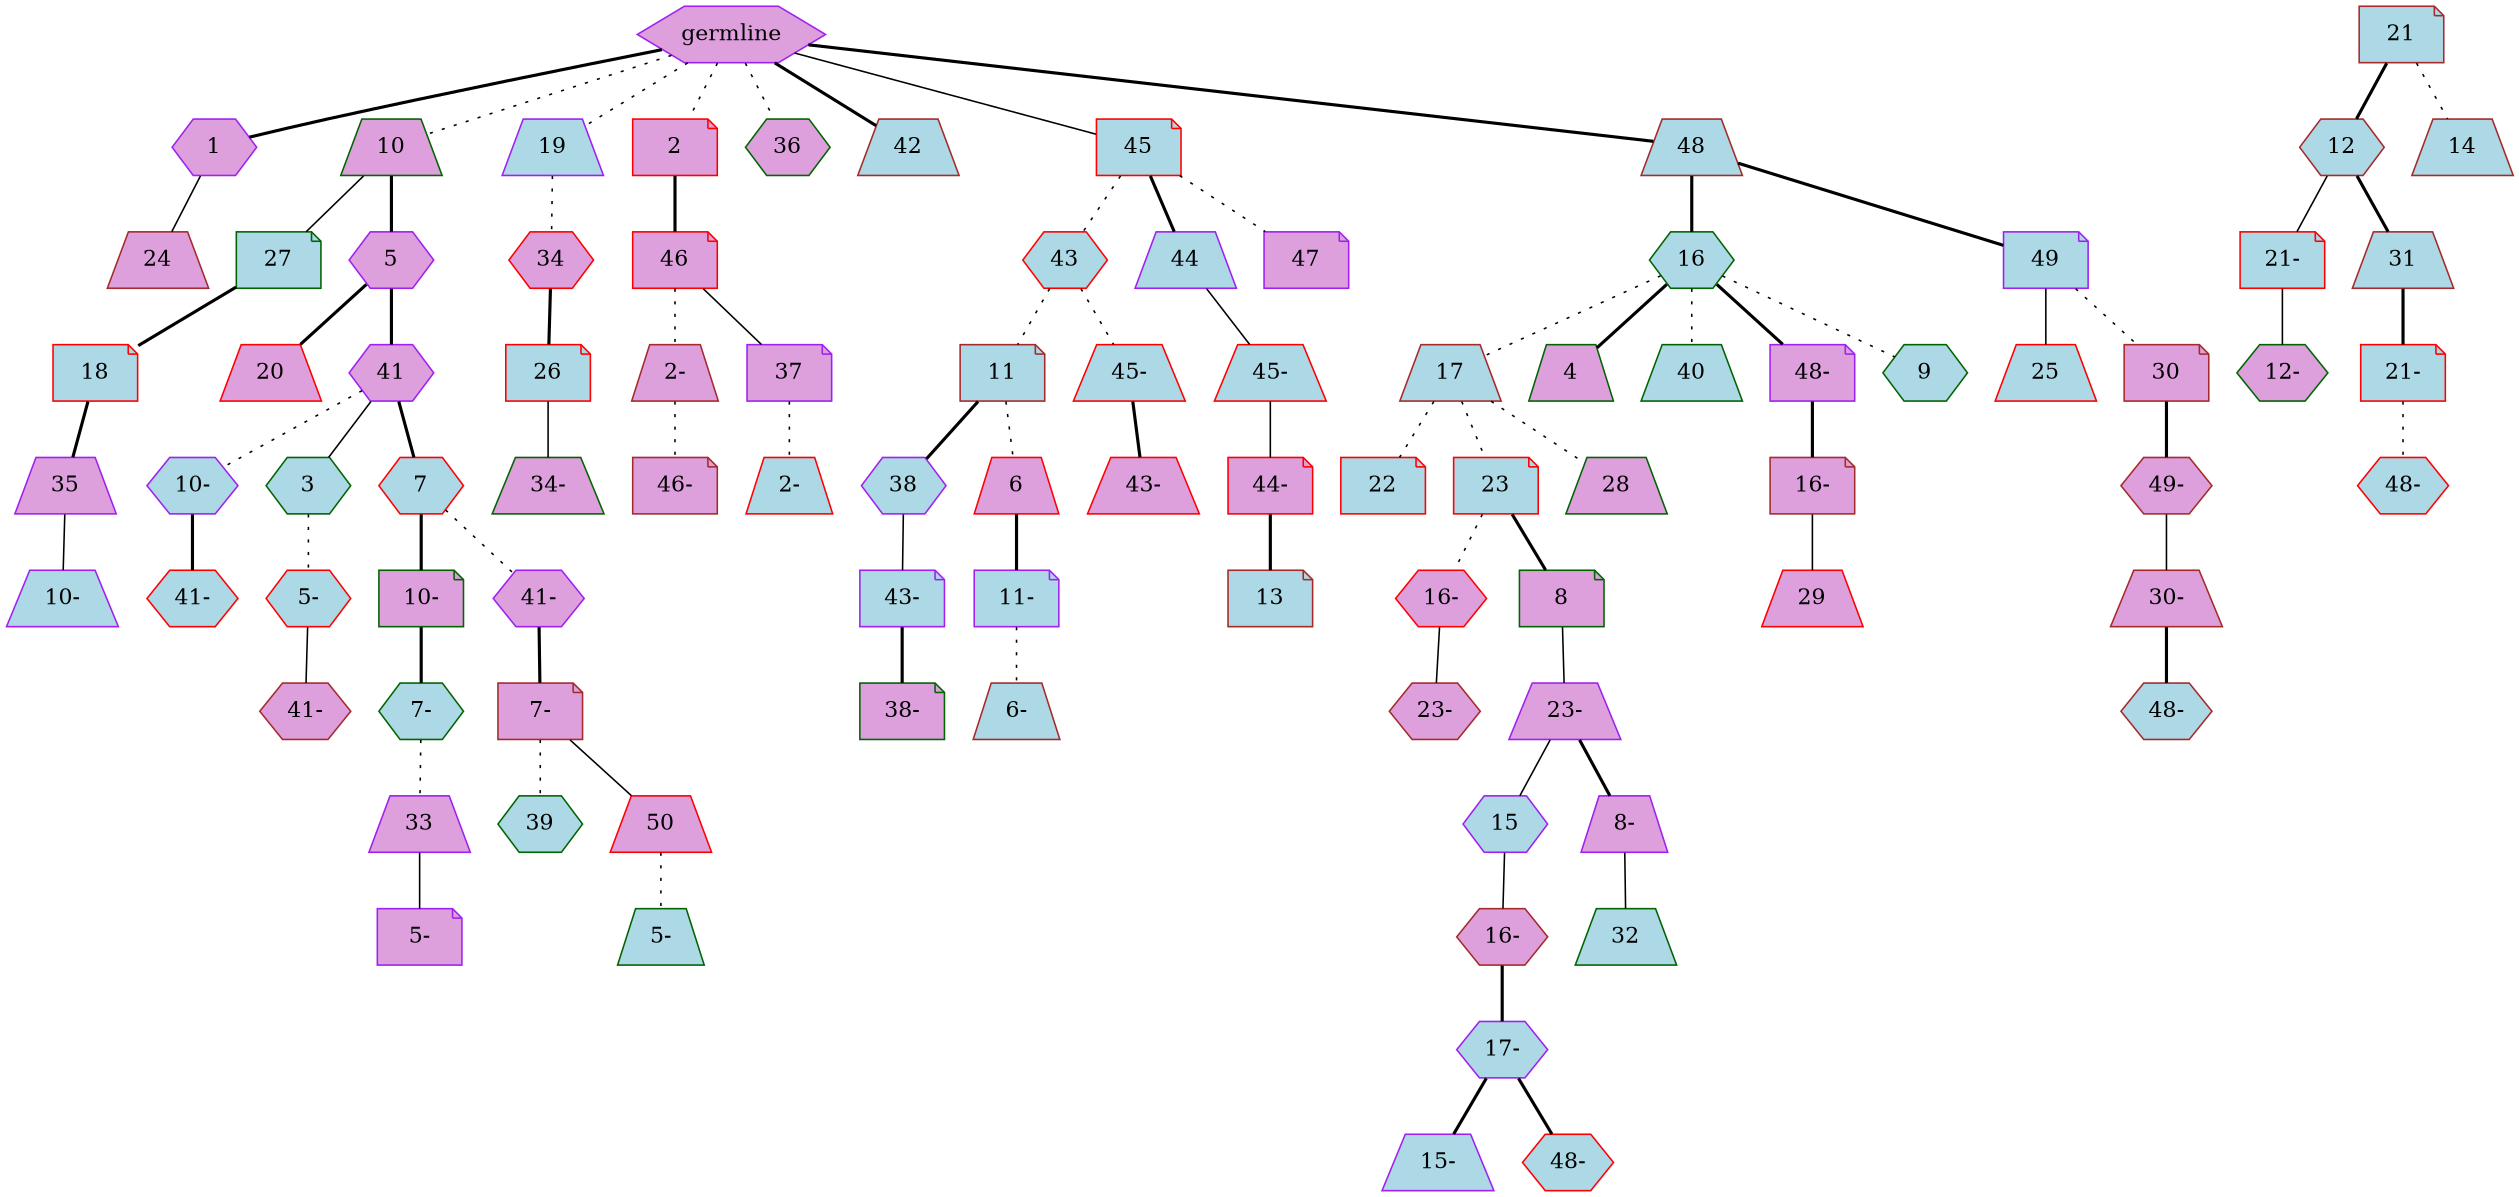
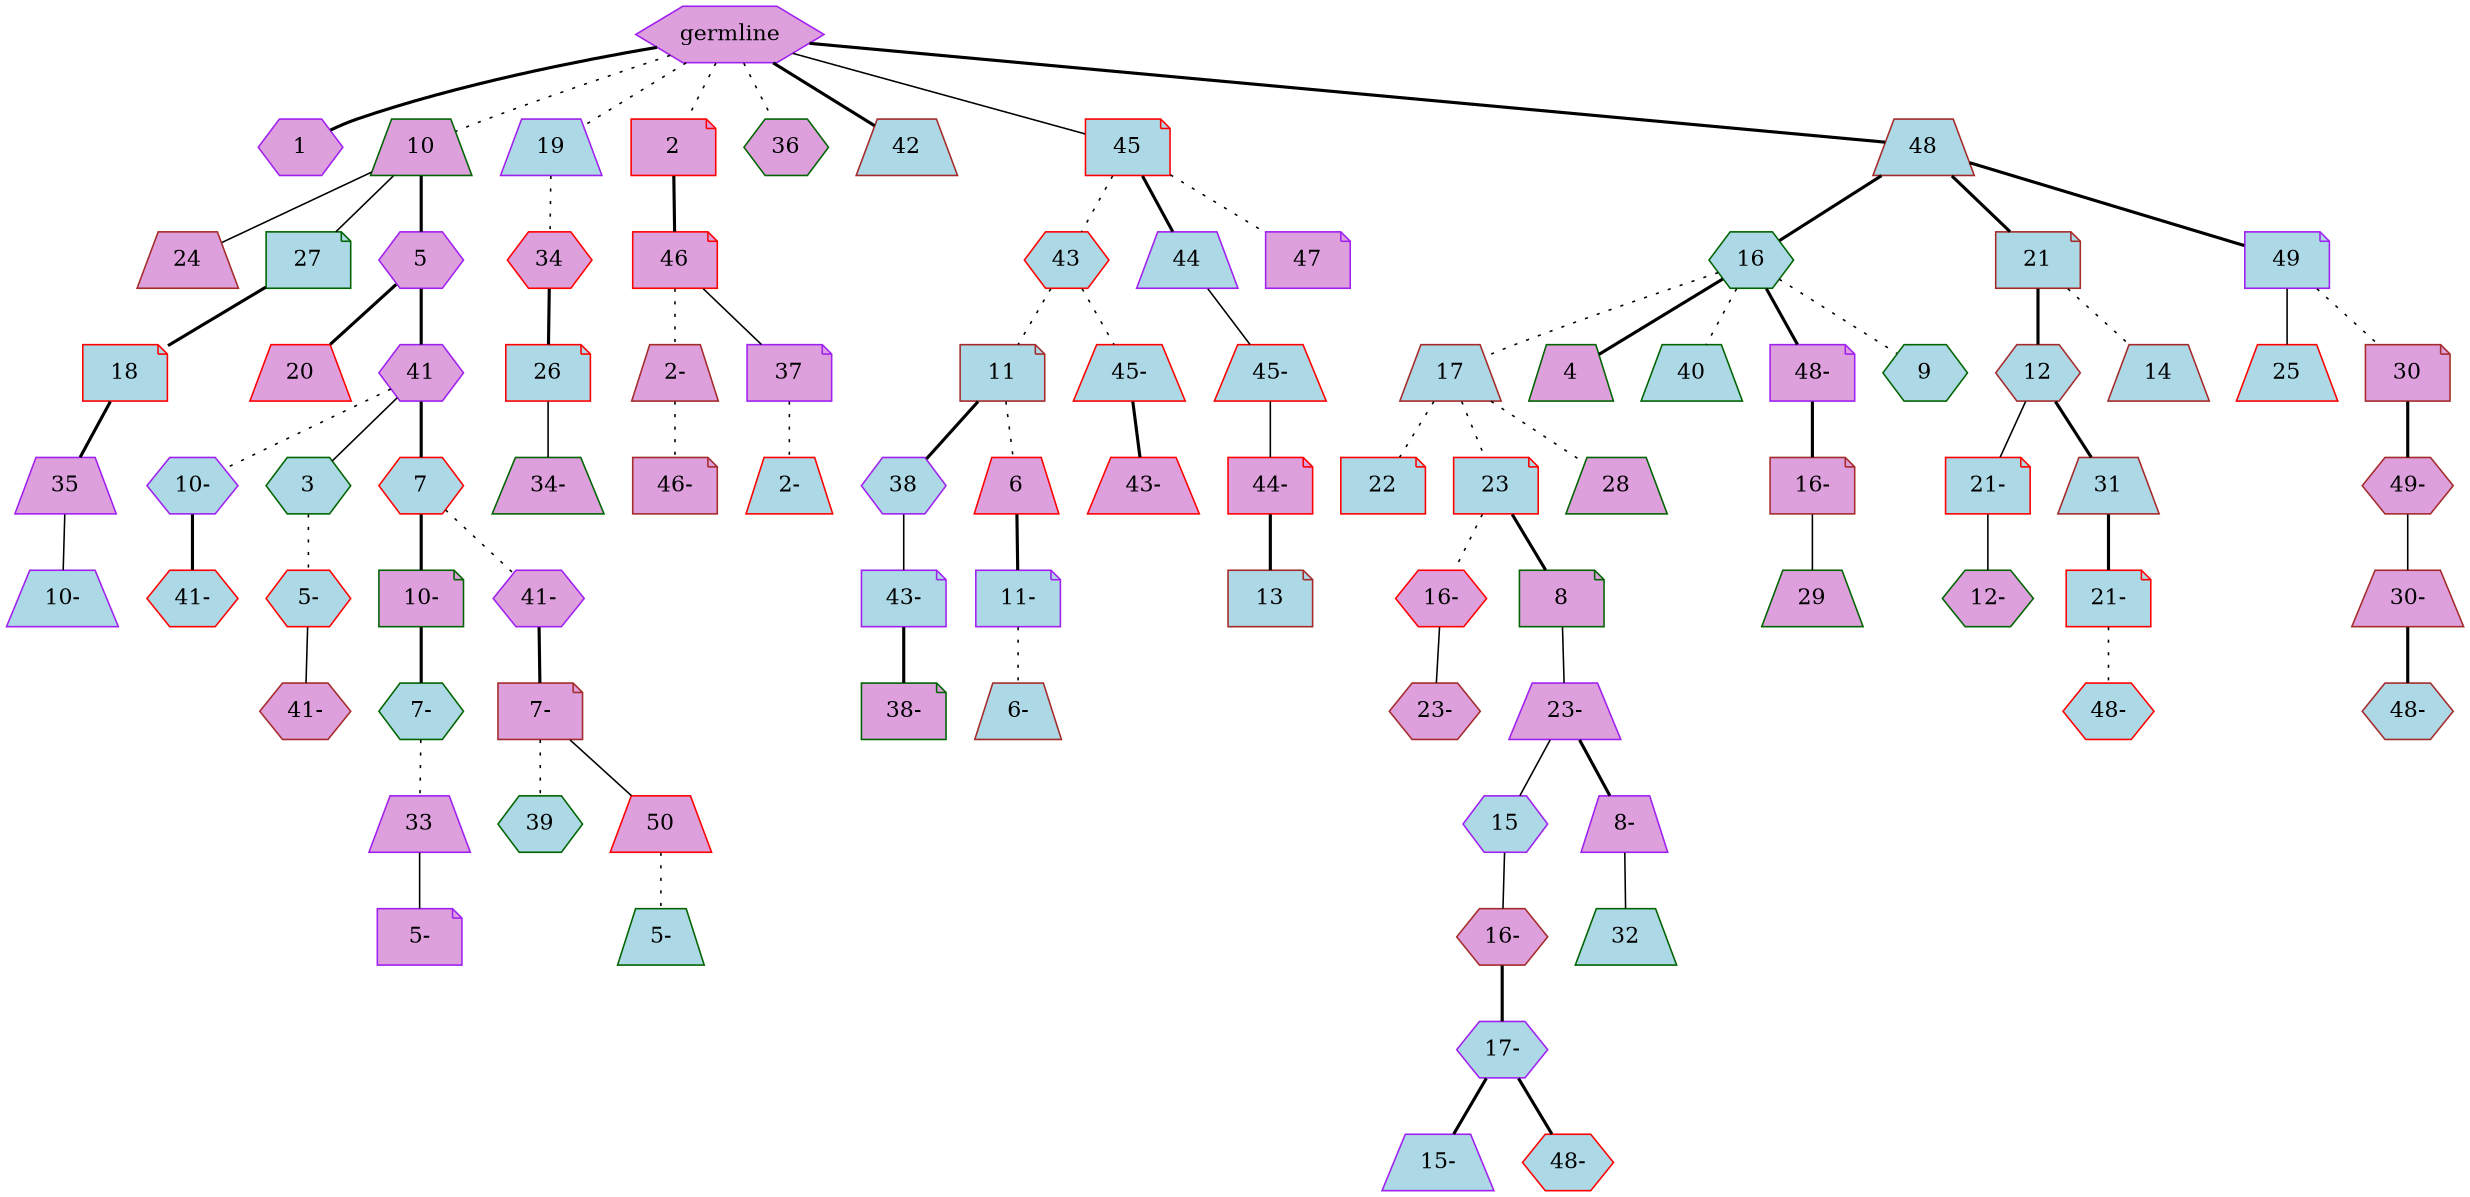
edge "1" -- "24": now "10" -- "24"
edge "48" -- "21": added
node "29": color red -> darkgreen
